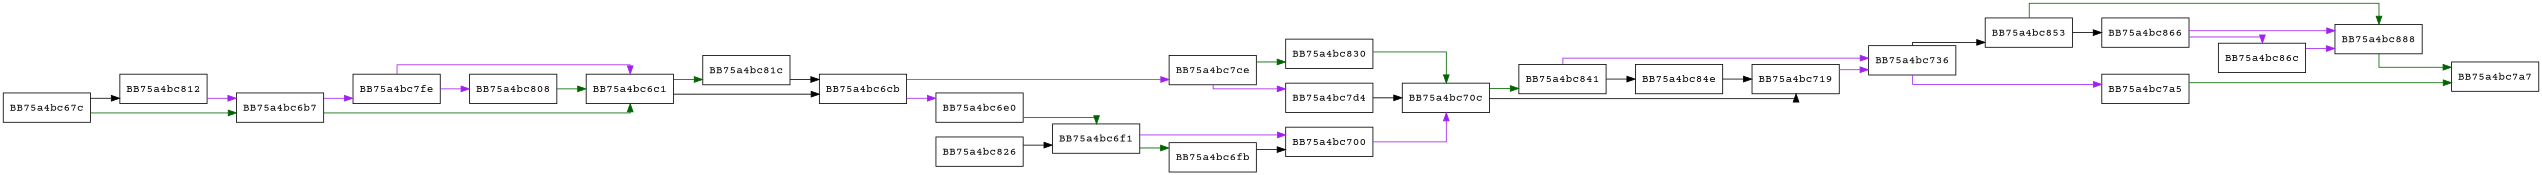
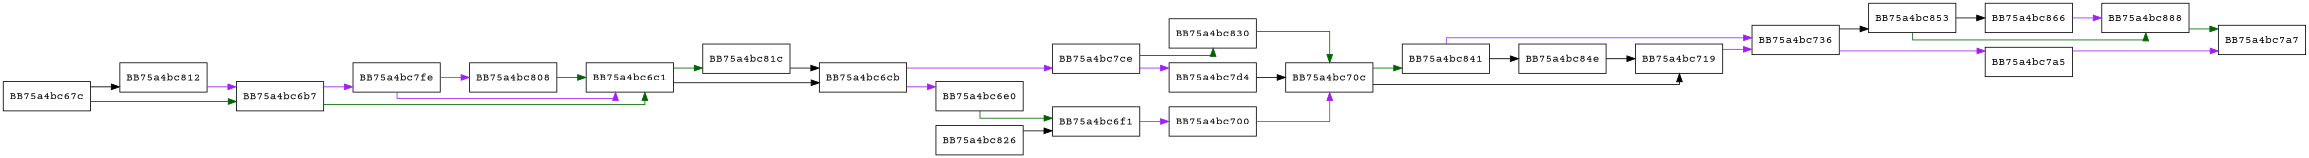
node "BB75a4bc86c": removed
edge "BB75a4bc7a5" -> "BB75a4bc7a7": color darkgreen -> purple
node "BB75a4bc6fb": removed
